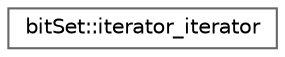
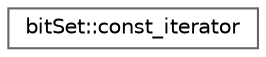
node "bitSet::iterator_iterator": label "bitSet::iterator_iterator" -> "bitSet::const_iterator"
